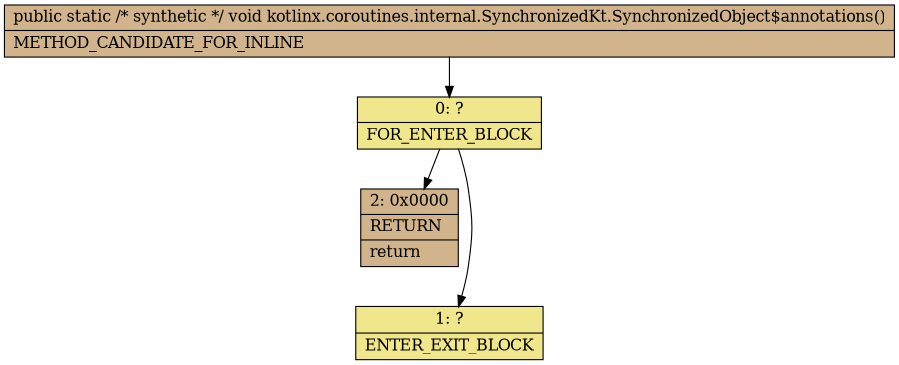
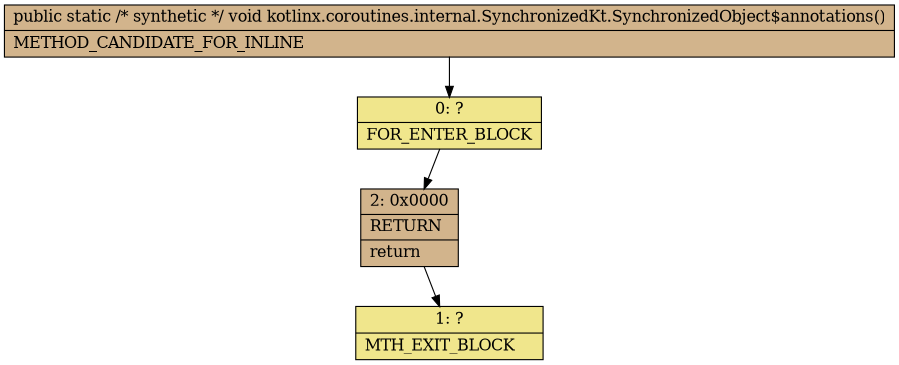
edge "0: ?" -> "1: ?": now "2: 0x0000" -> "1: ?"
node "1: ?": text "ENTER_EXIT_BLOCK" -> "MTH_EXIT_BLOCK"
